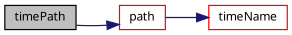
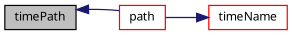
edge "timePath" -> "path": reversed
